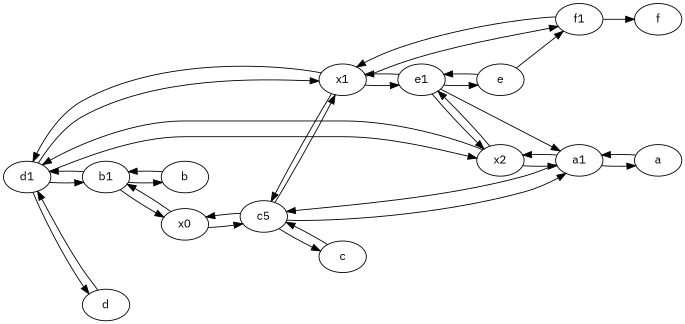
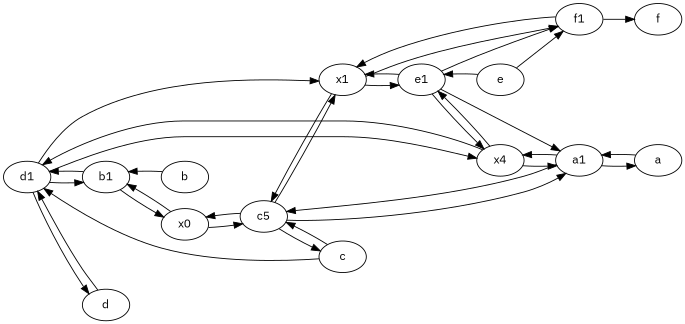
edge "x1" -> "d1": now "c" -> "d1"
edge "e1" -> "e": now "e1" -> "f1"
node "x2": label "x2" -> "x4"
edge "b1" -> "b": removed
